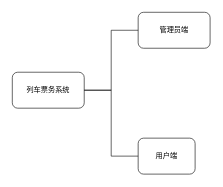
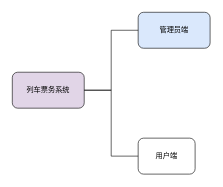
node "管理员端": fillcolor #ffffff -> #dae8fc
node "列车票务系统": fillcolor #ffffff -> #e1d5e7
